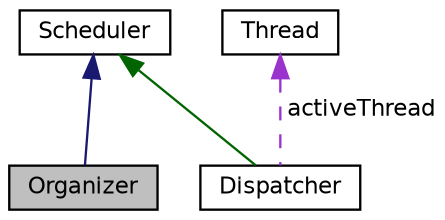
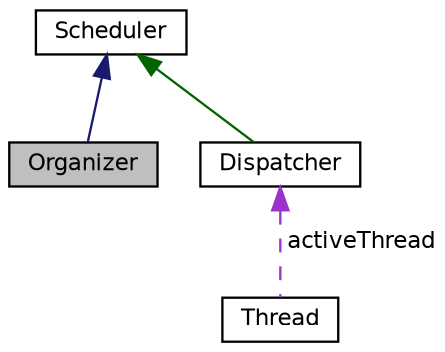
edge "Dispatcher" -> "Thread": reversed
